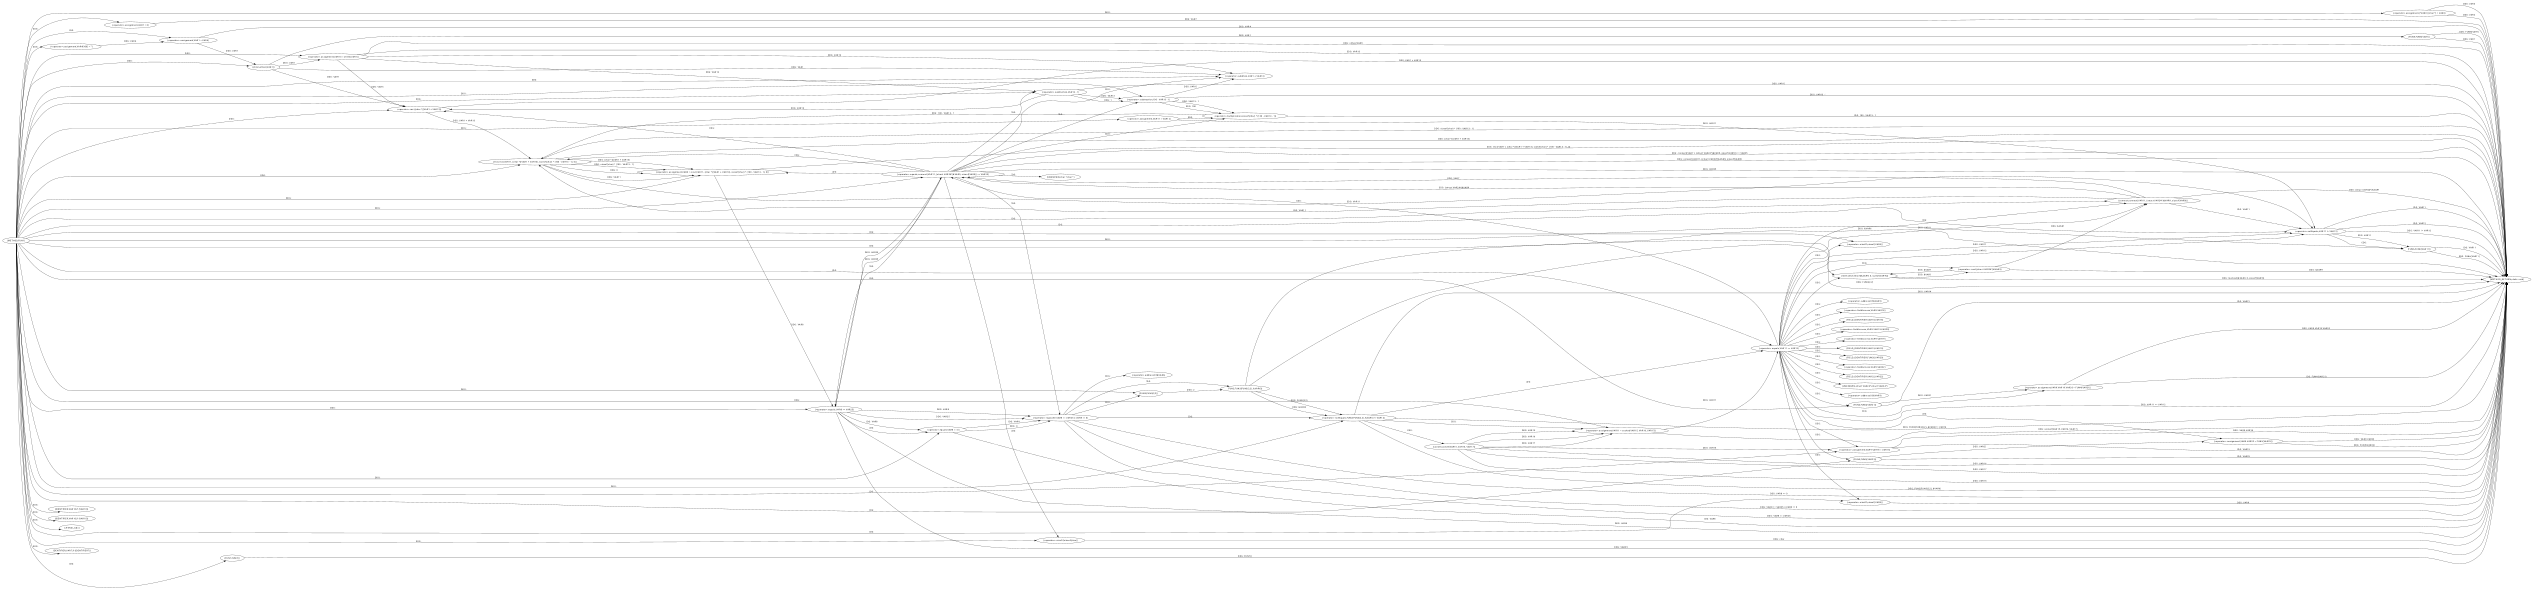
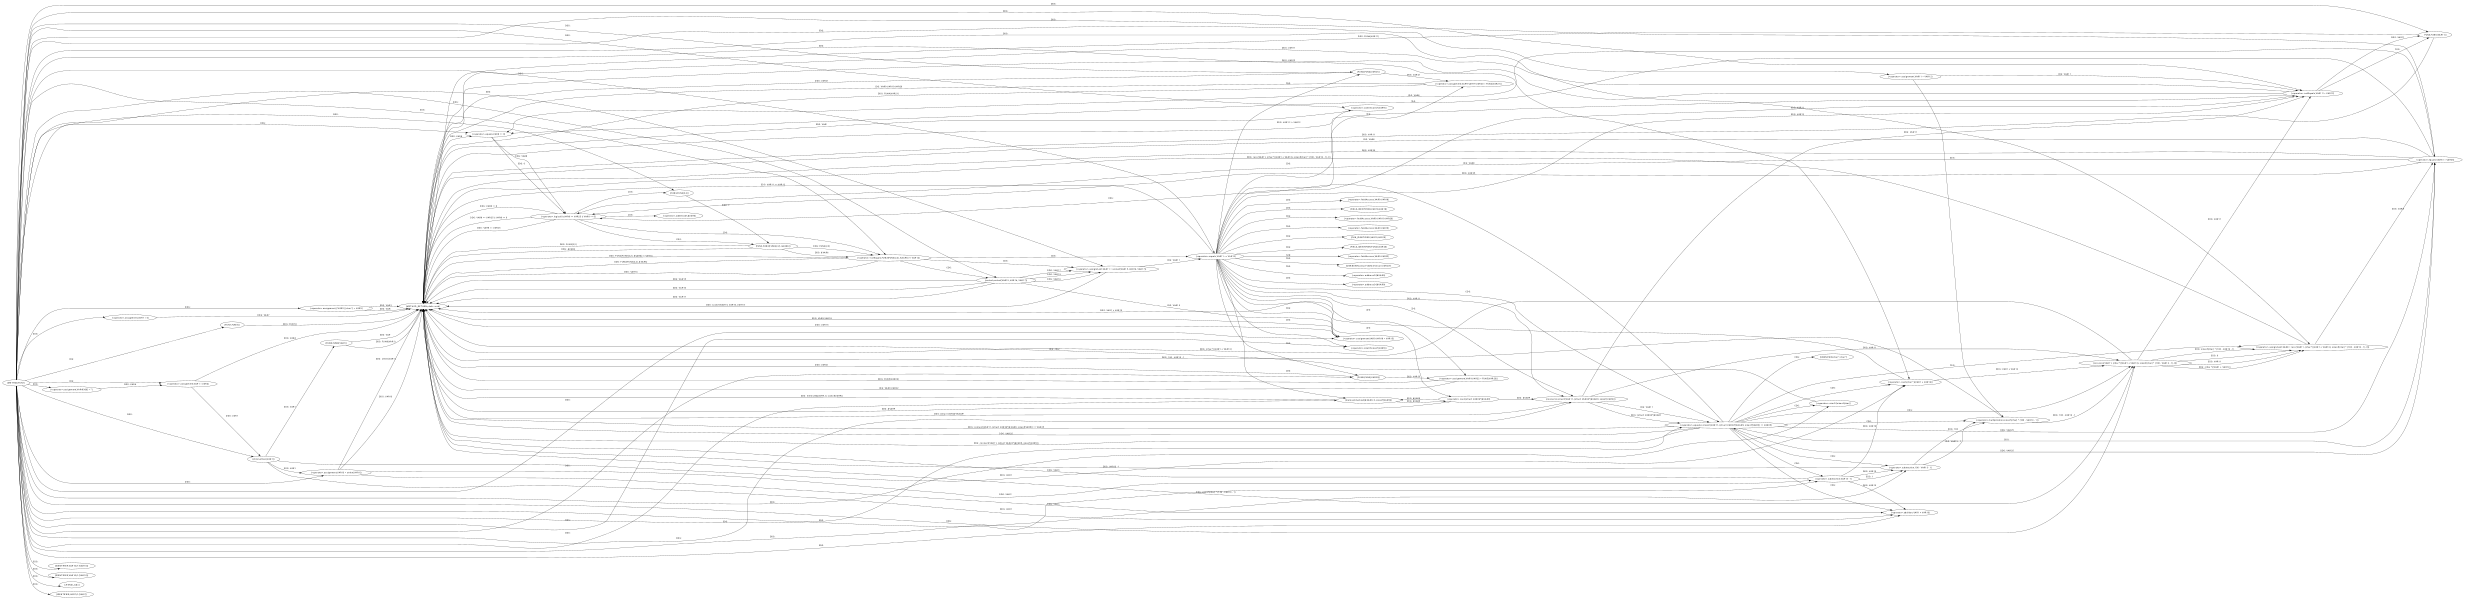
edge "(<operator>.assignment,VAR13 = strlen(VAR1))" -> "(<operator>.cast,(char *)(VAR1 + VAR13))": removed, label "DDG: VAR13"
edge "(<operator>.subtraction,100 - VAR13 - 1)" -> "(<operator>.addition,VAR1 + VAR13)": now "(<operator>.subtraction,VAR13 - 1)" -> "(<operator>.addition,VAR1 + VAR13)"
edge "(METHOD,FUN1)" -> "(socket,socket(VAR15, VAR16, VAR17))": added, label "DDG:"
node "(FIELD_IDENTIFIER,VAR19,VAR19)": label "(FIELD_IDENTIFIER,VAR19,VAR19)" -> "(FUN_IDENTIFIER,VAR19,VAR19)"
edge "(<operator>.equals,VAR11 == VAR12)" -> "(<operator>.fieldAccess,VAR9.VAR22)": label "CDG: " -> "FUN: "
node "(FIELD_IDENTIFIER,VAR22,VAR22)": removed
edge "(<operator>.equals,VAR8 == 0)" -> "(METHOD_RETURN,static void)": reversed
node "(IDENTIFIER,VAR7,if (IDENTIFIER7))": label "(IDENTIFIER,VAR7,if (IDENTIFIER7))" -> "(IDENTIFIER,VAR7,if (VAR7))"
